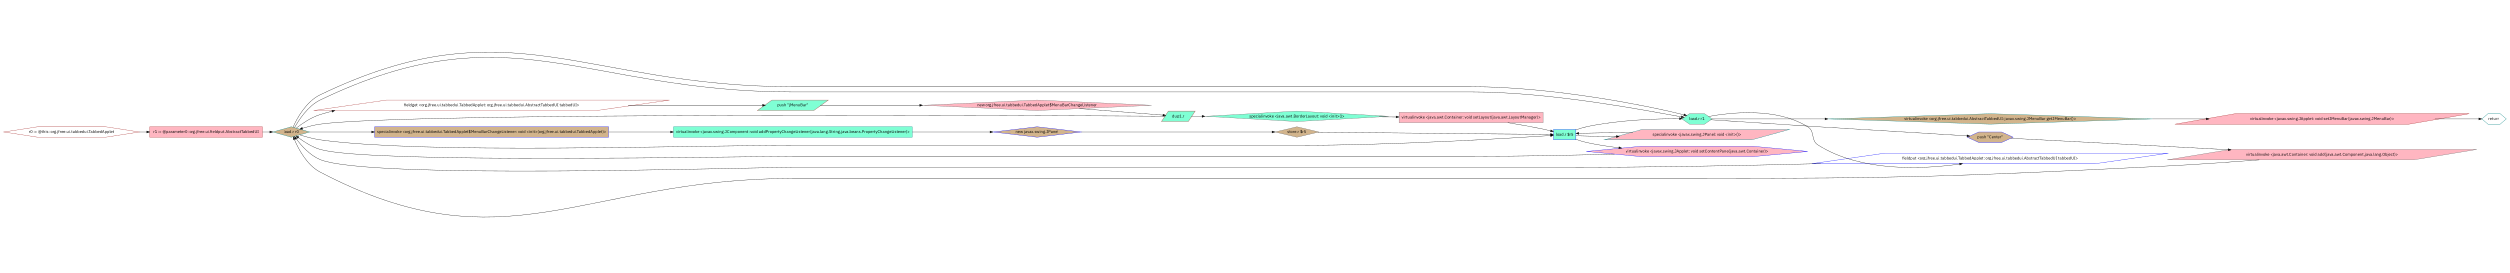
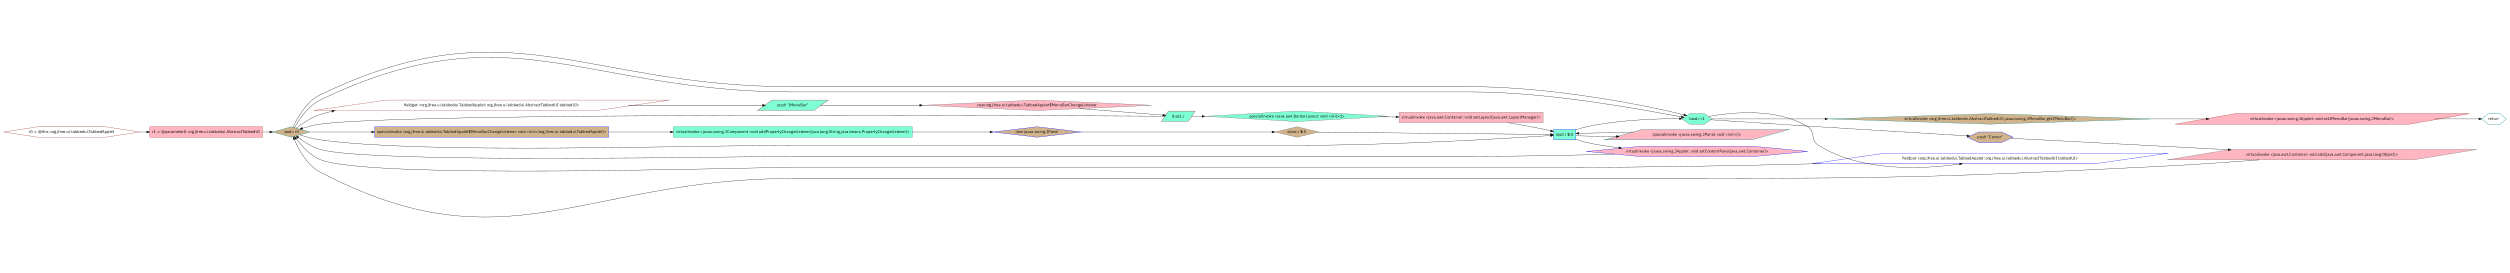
node "r1 := @parameter0: org.jfree.ui.fieldput.AbstractTabbedUI": label "r1 := @parameter0: org.jfree.ui.fieldput.AbstractTabbedUI" -> "r1 := @parameter0: org.jfree.ui.tabbedui.AbstractTabbedUI"
